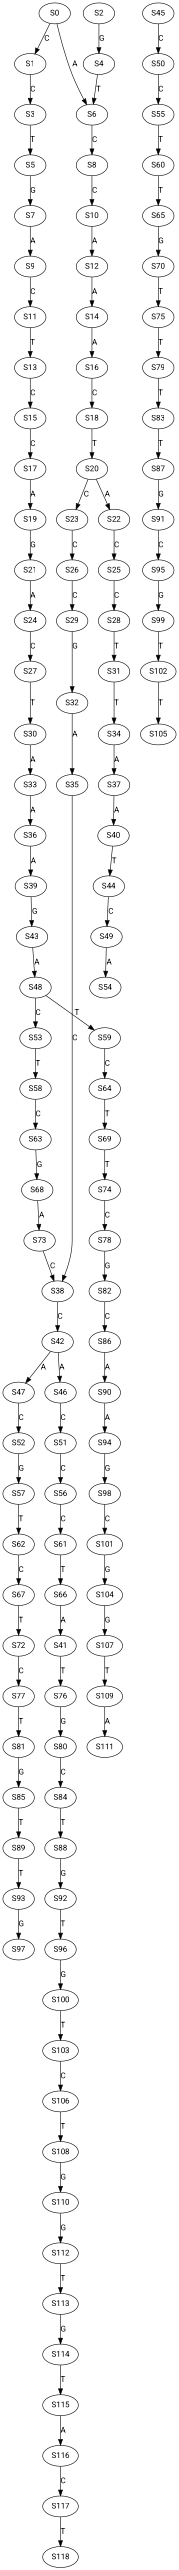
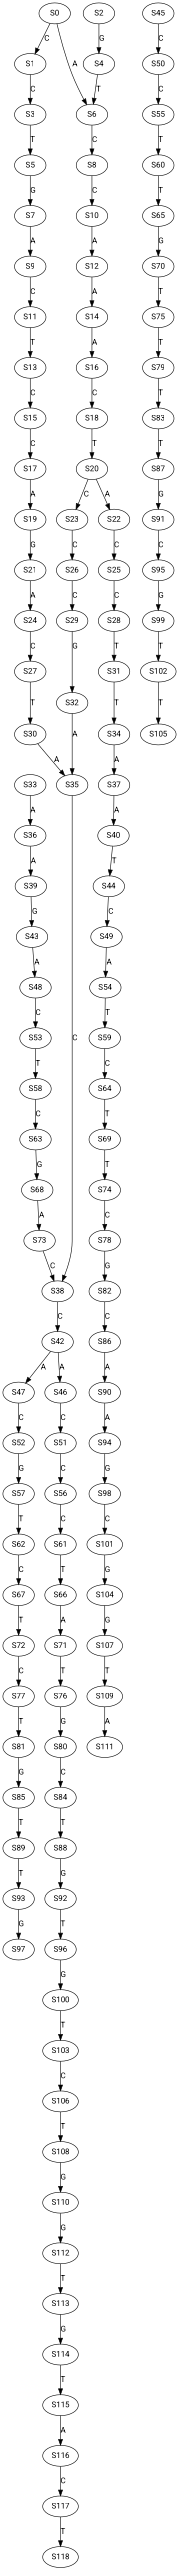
edge "S30" -> "S33": now "S30" -> "S35"
edge "S48" -> "S59": now "S54" -> "S59"
node "S41": label "S41" -> "S71"
